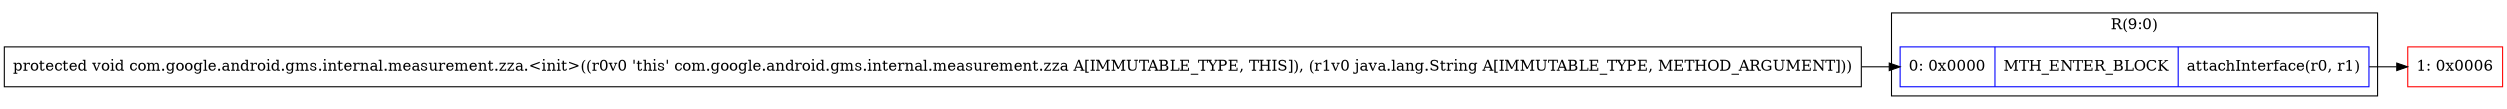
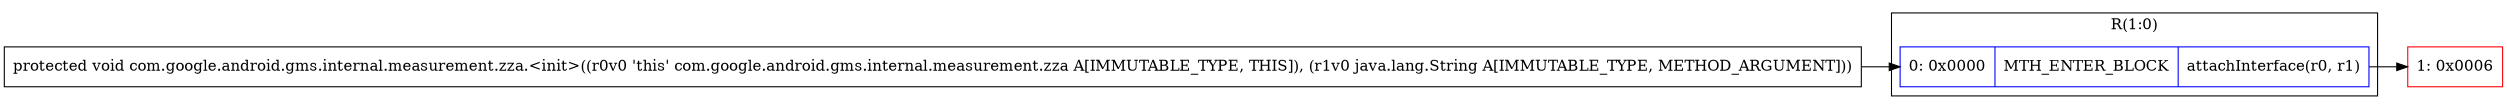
cluster "R(9:0)": label "R(9:0)" -> "R(1:0)"
